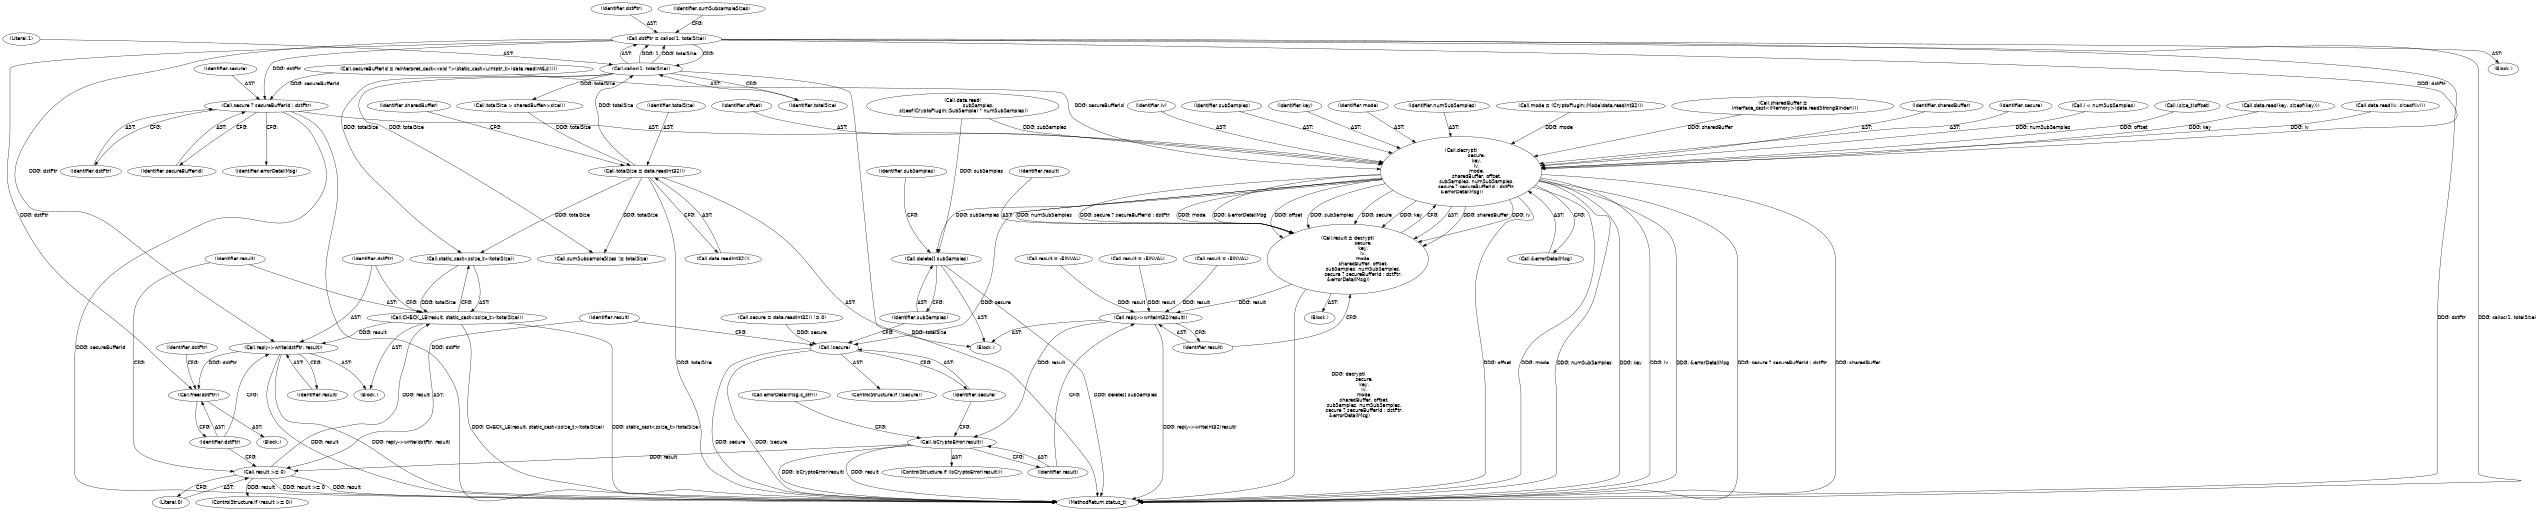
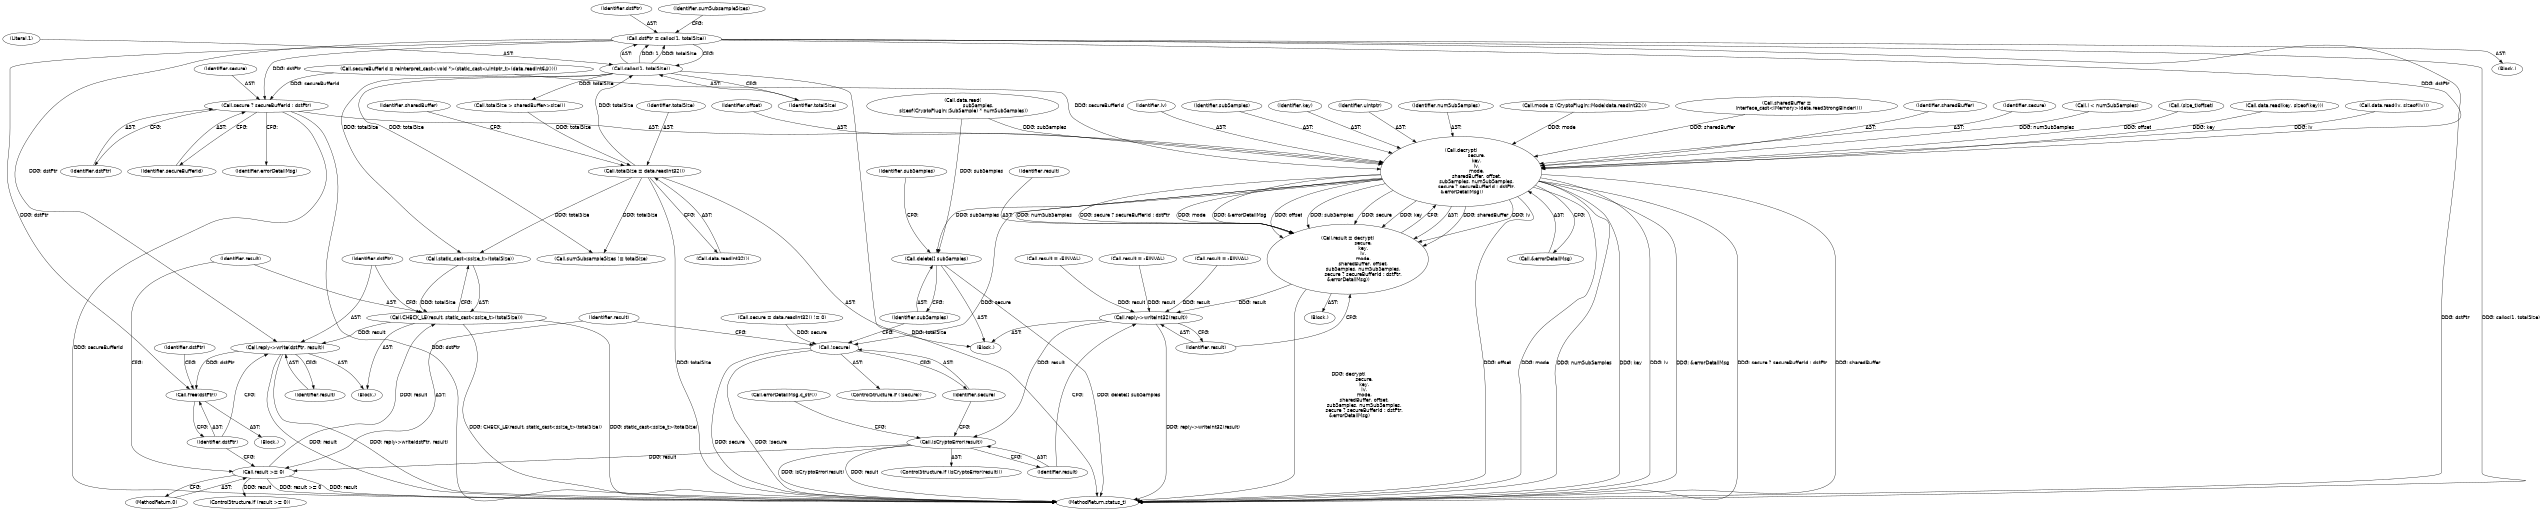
node "(Identifier,mode)": label "(Identifier,mode)" -> "(Identifier,uintptr)"
node "(Literal,0)": label "(Literal,0)" -> "(MethodReturn,0)"
